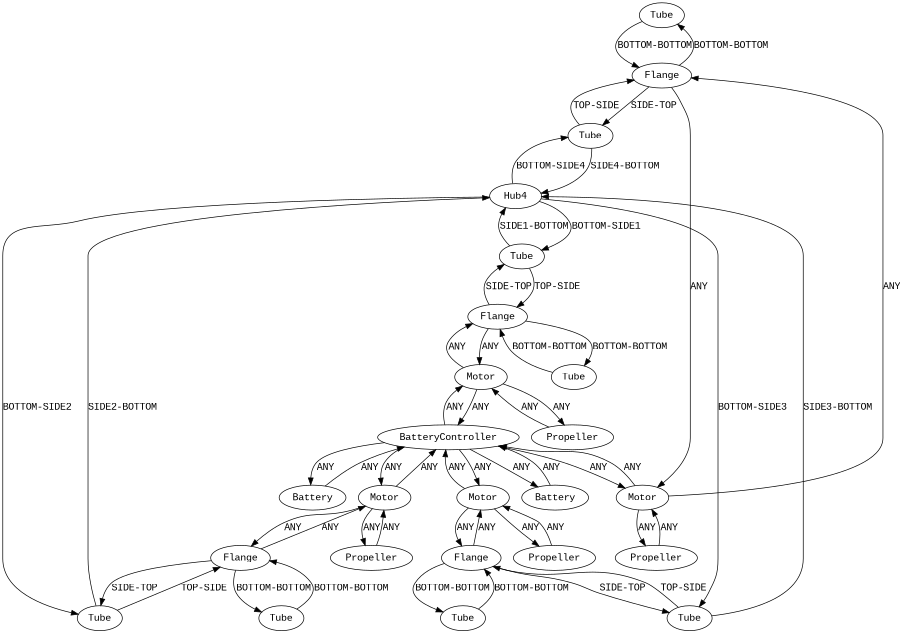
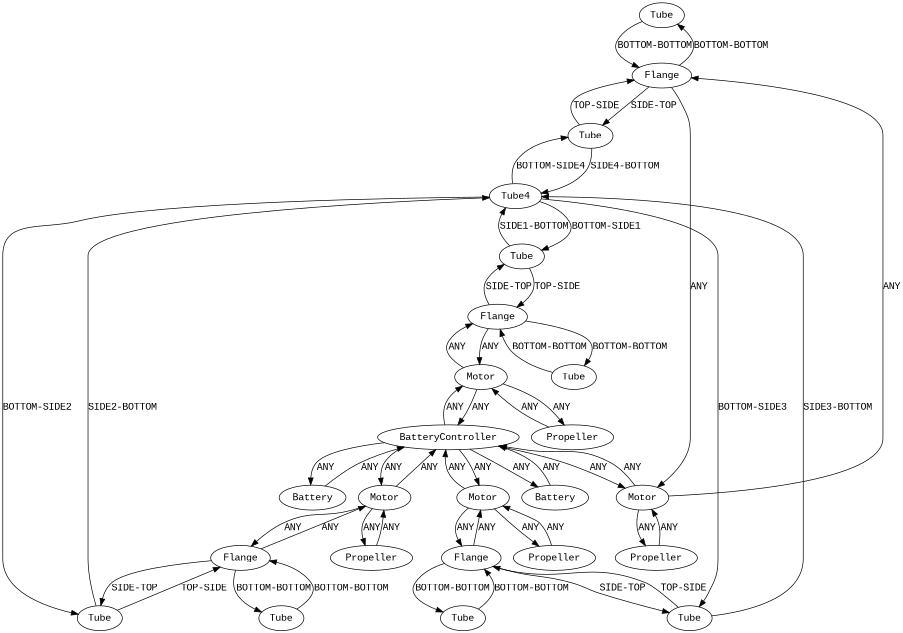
node "Hub4": label "Hub4" -> "Tube4"
